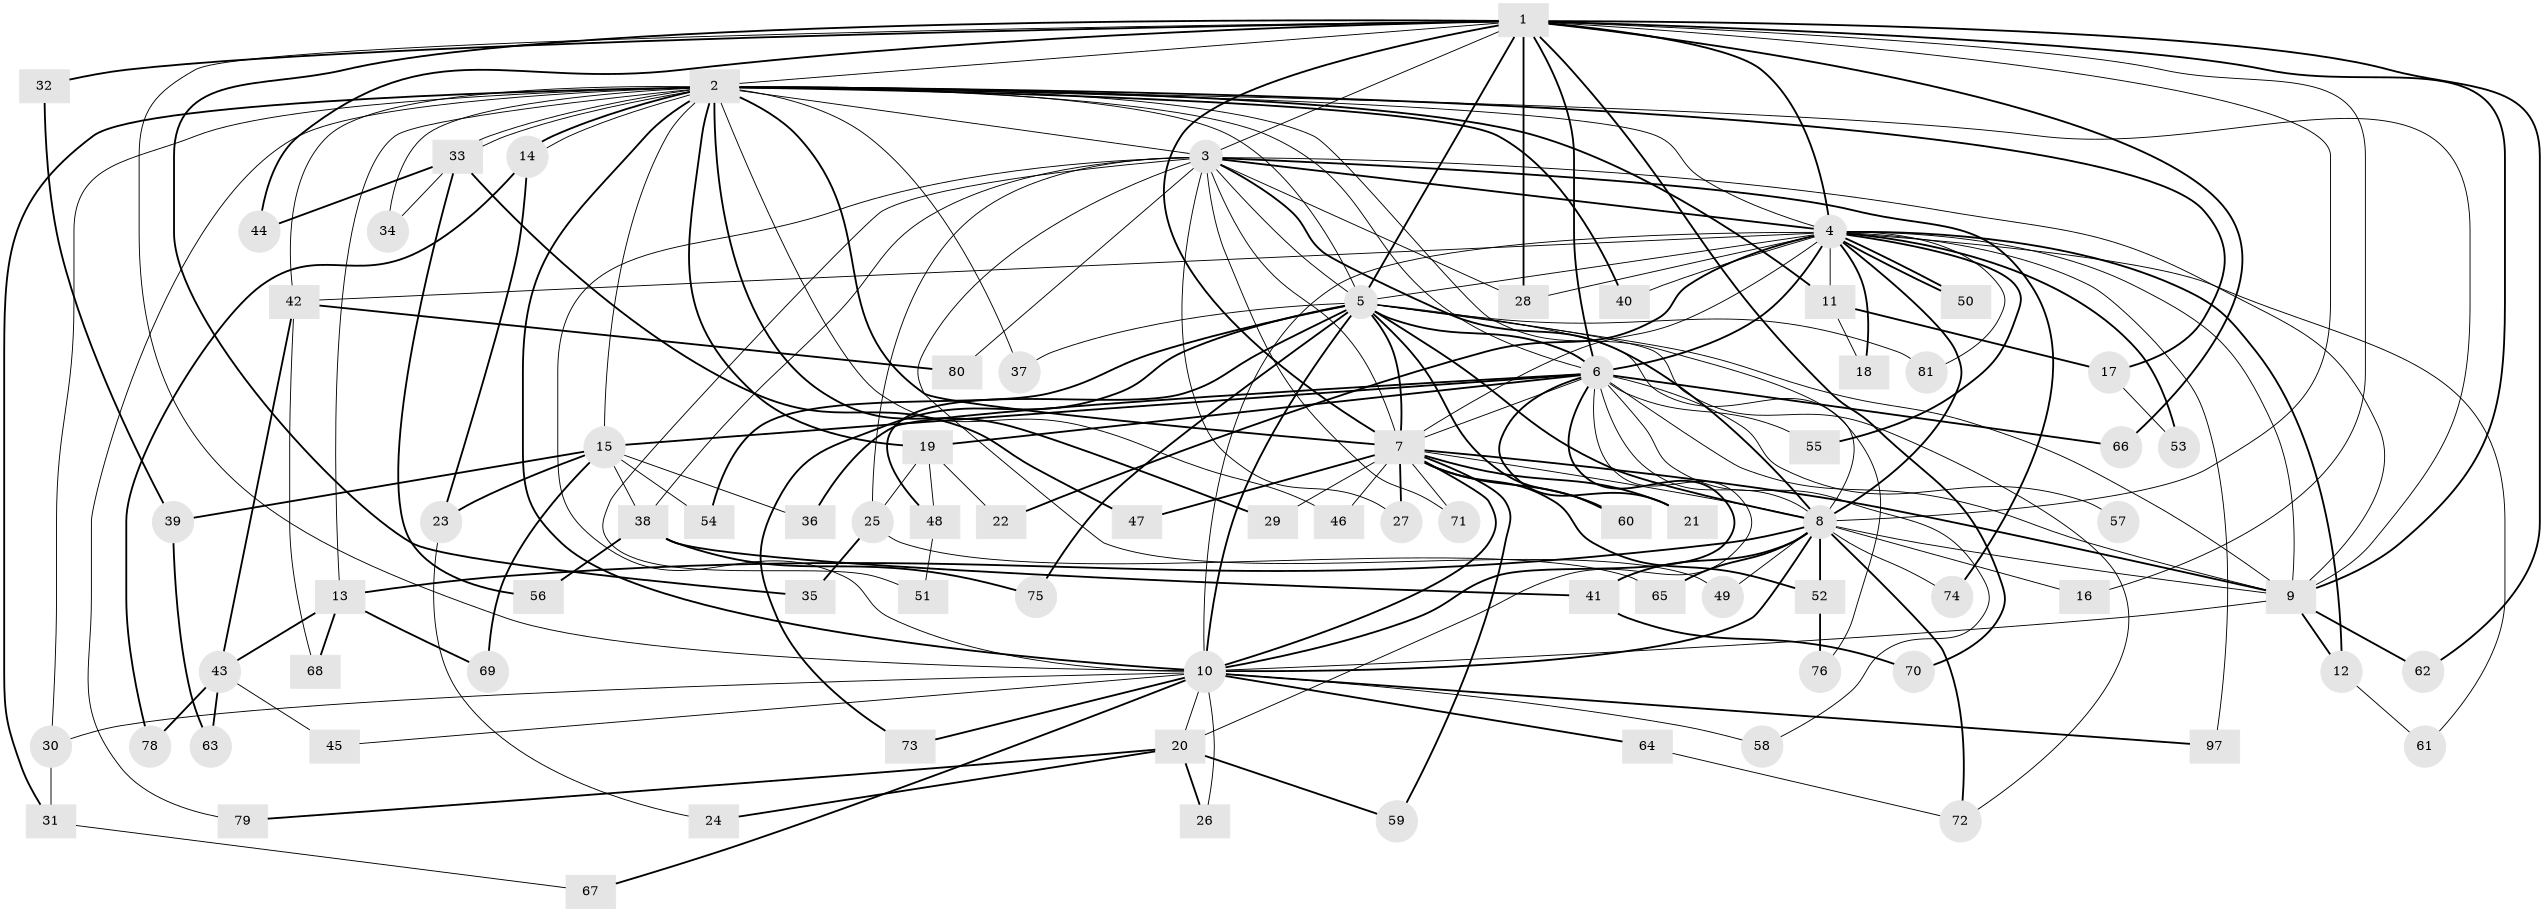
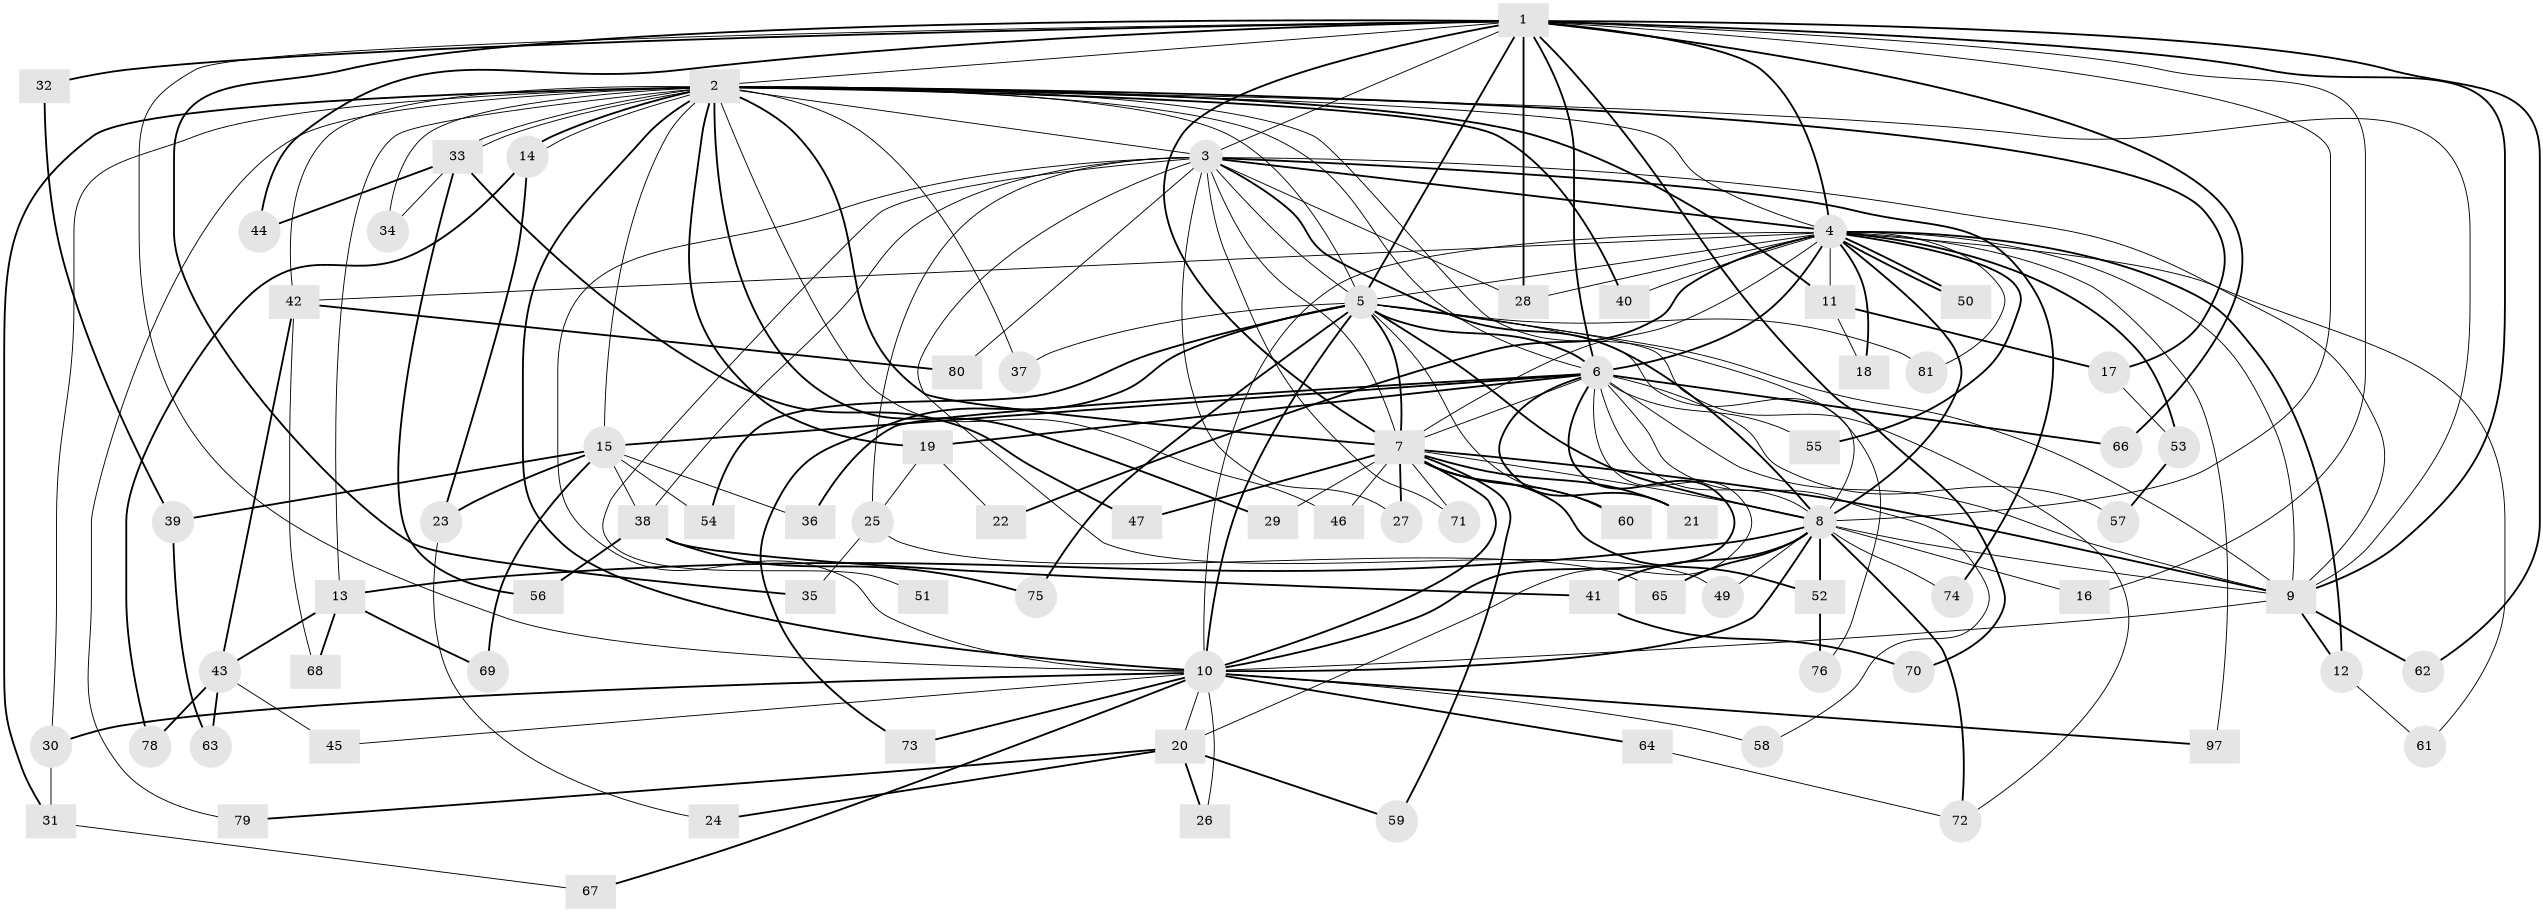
edge "5" -- "60": style bold -> solid
edge "53" -- "57": added
node "48": removed
edge "25" -- "35": style bold -> solid
edge "10" -- "30": style solid -> bold
